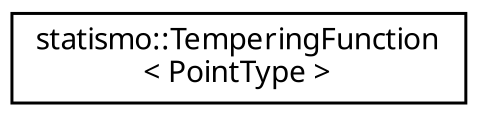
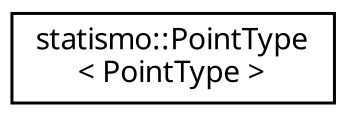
node "statismo::TemperingFunction < PointType >": label "statismo::TemperingFunction < PointType >" -> "statismo::PointType < PointType >"
